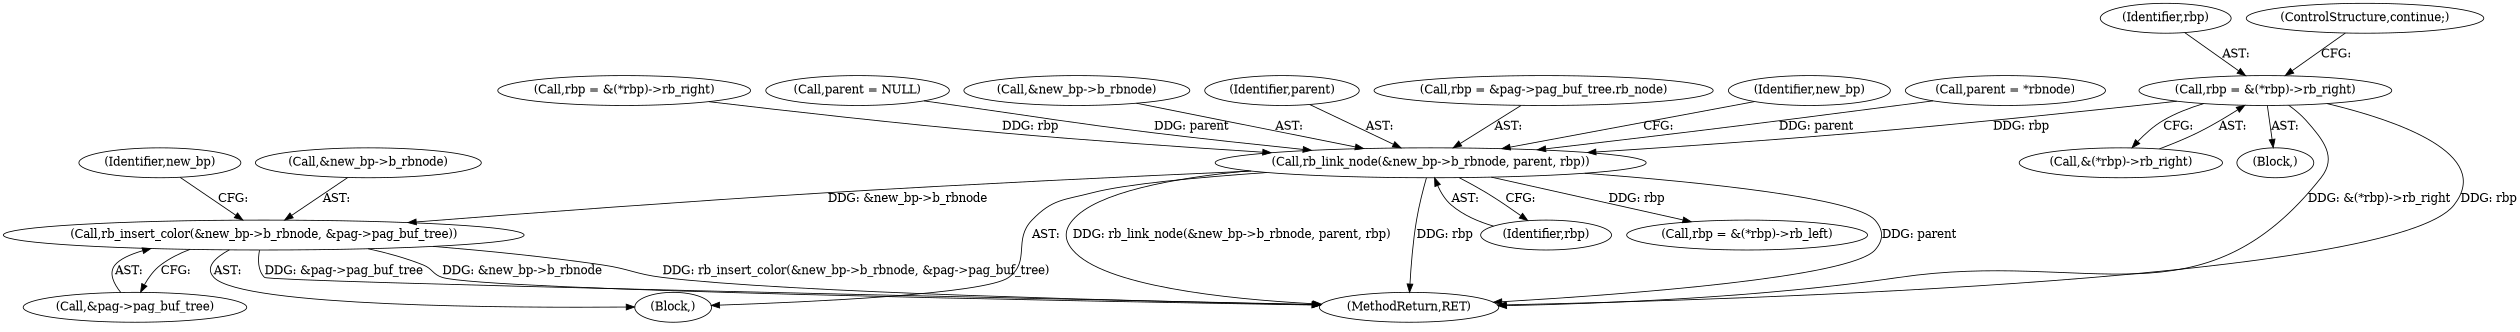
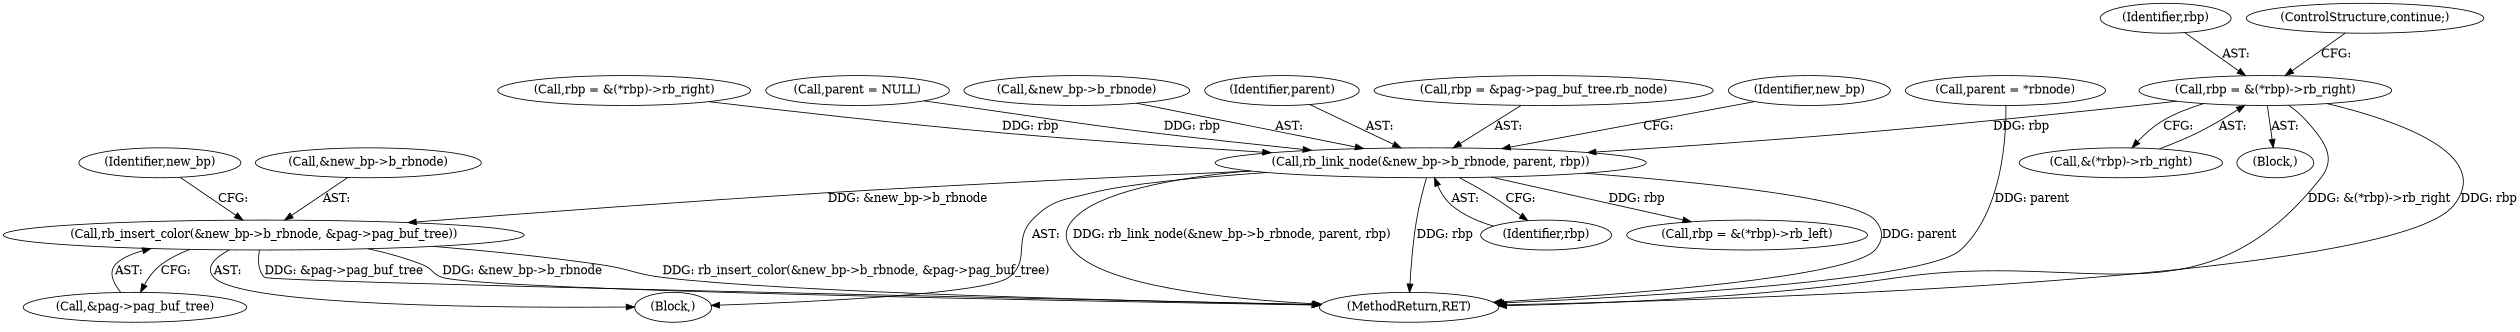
edge "(Call,parent = *rbnode)" -> "(Call,rb_link_node(&new_bp->b_rbnode, parent, rbp))": now "(Call,parent = *rbnode)" -> "(MethodReturn,RET)"
edge "(Call,parent = NULL)" -> "(Call,rb_link_node(&new_bp->b_rbnode, parent, rbp))": label "DDG: parent" -> "DDG: rbp"
